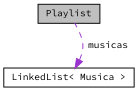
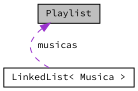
edge "Playlist" -> "LinkedList< Musica >": reversed
